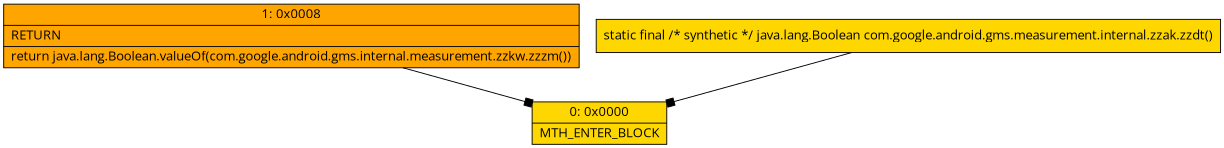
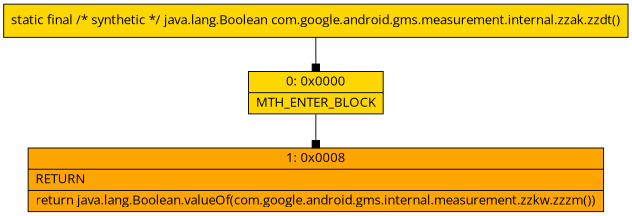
edge "1: 0x0008" -> "0: 0x0000": reversed
